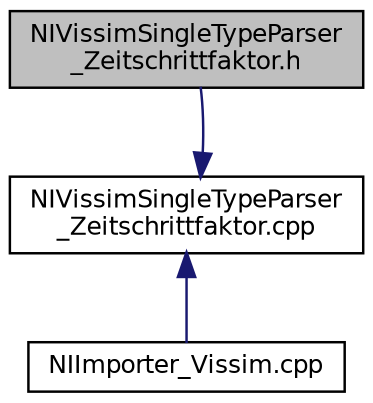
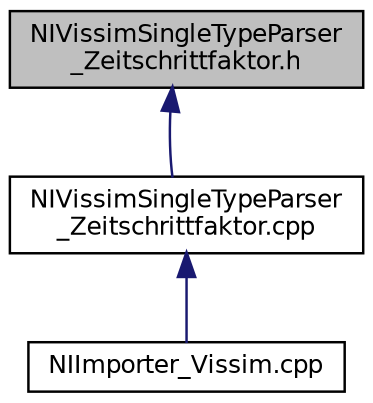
edge "NIVissimSingleTypeParser _Zeitschrittfaktor.h" -> "NIVissimSingleTypeParser _Zeitschrittfaktor.cpp": reversed
